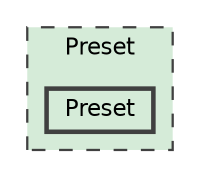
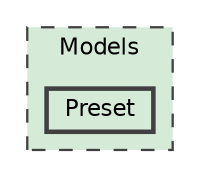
cluster "Preset": label "Preset" -> "Models"
